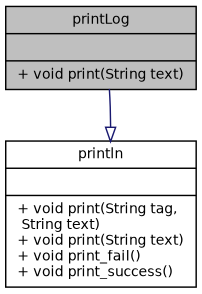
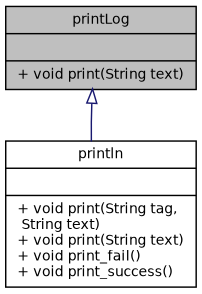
edge "printLog" -> "println": reversed
